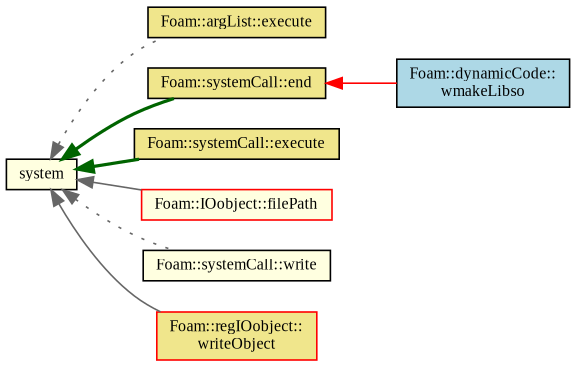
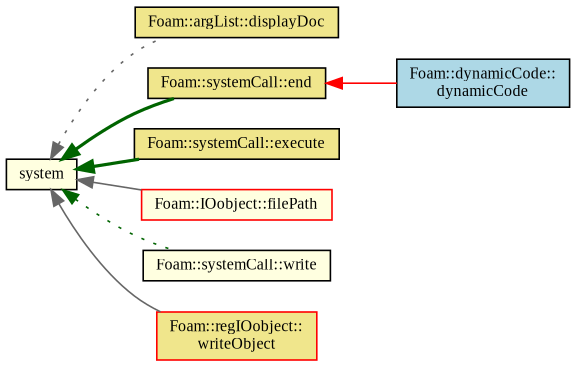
node "Foam::argList::execute": label "Foam::argList::execute" -> "Foam::argList::displayDoc"
node "Foam::dynamicCode:: wmakeLibso": label "Foam::dynamicCode:: wmakeLibso" -> "Foam::dynamicCode:: dynamicCode"
edge "Foam::systemCall::write" -> "system": color gray40 -> darkgreen
